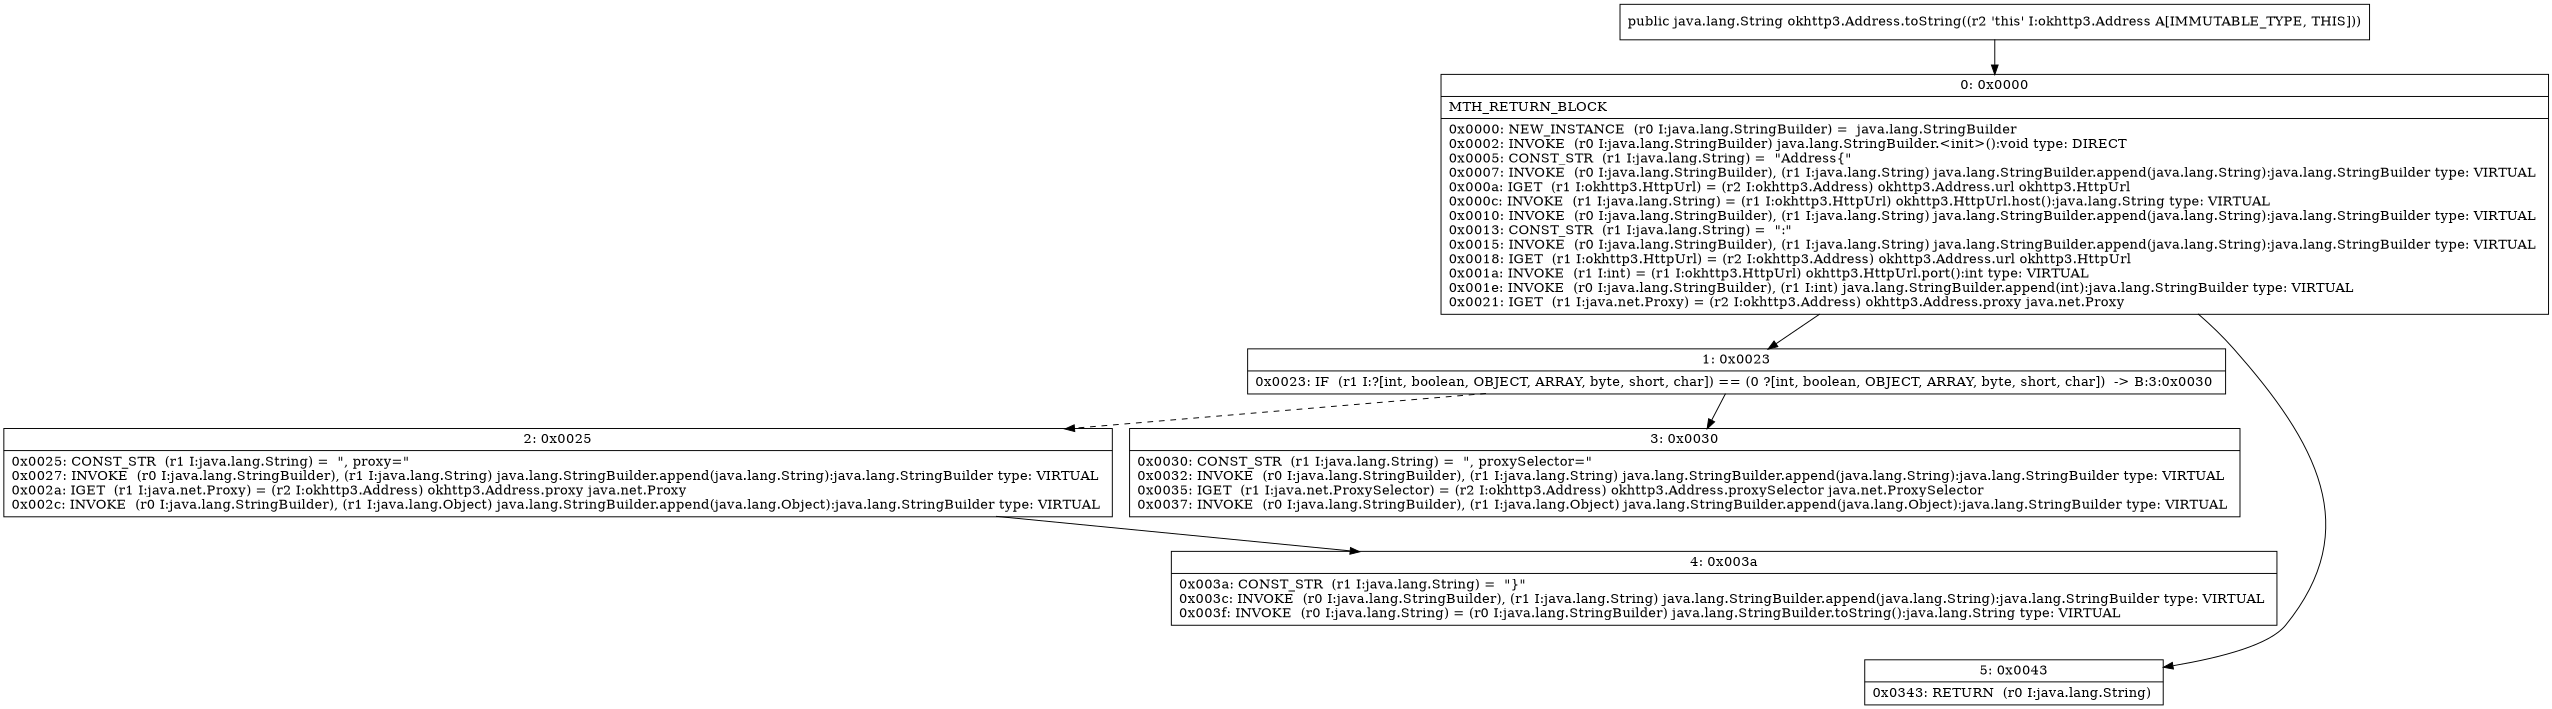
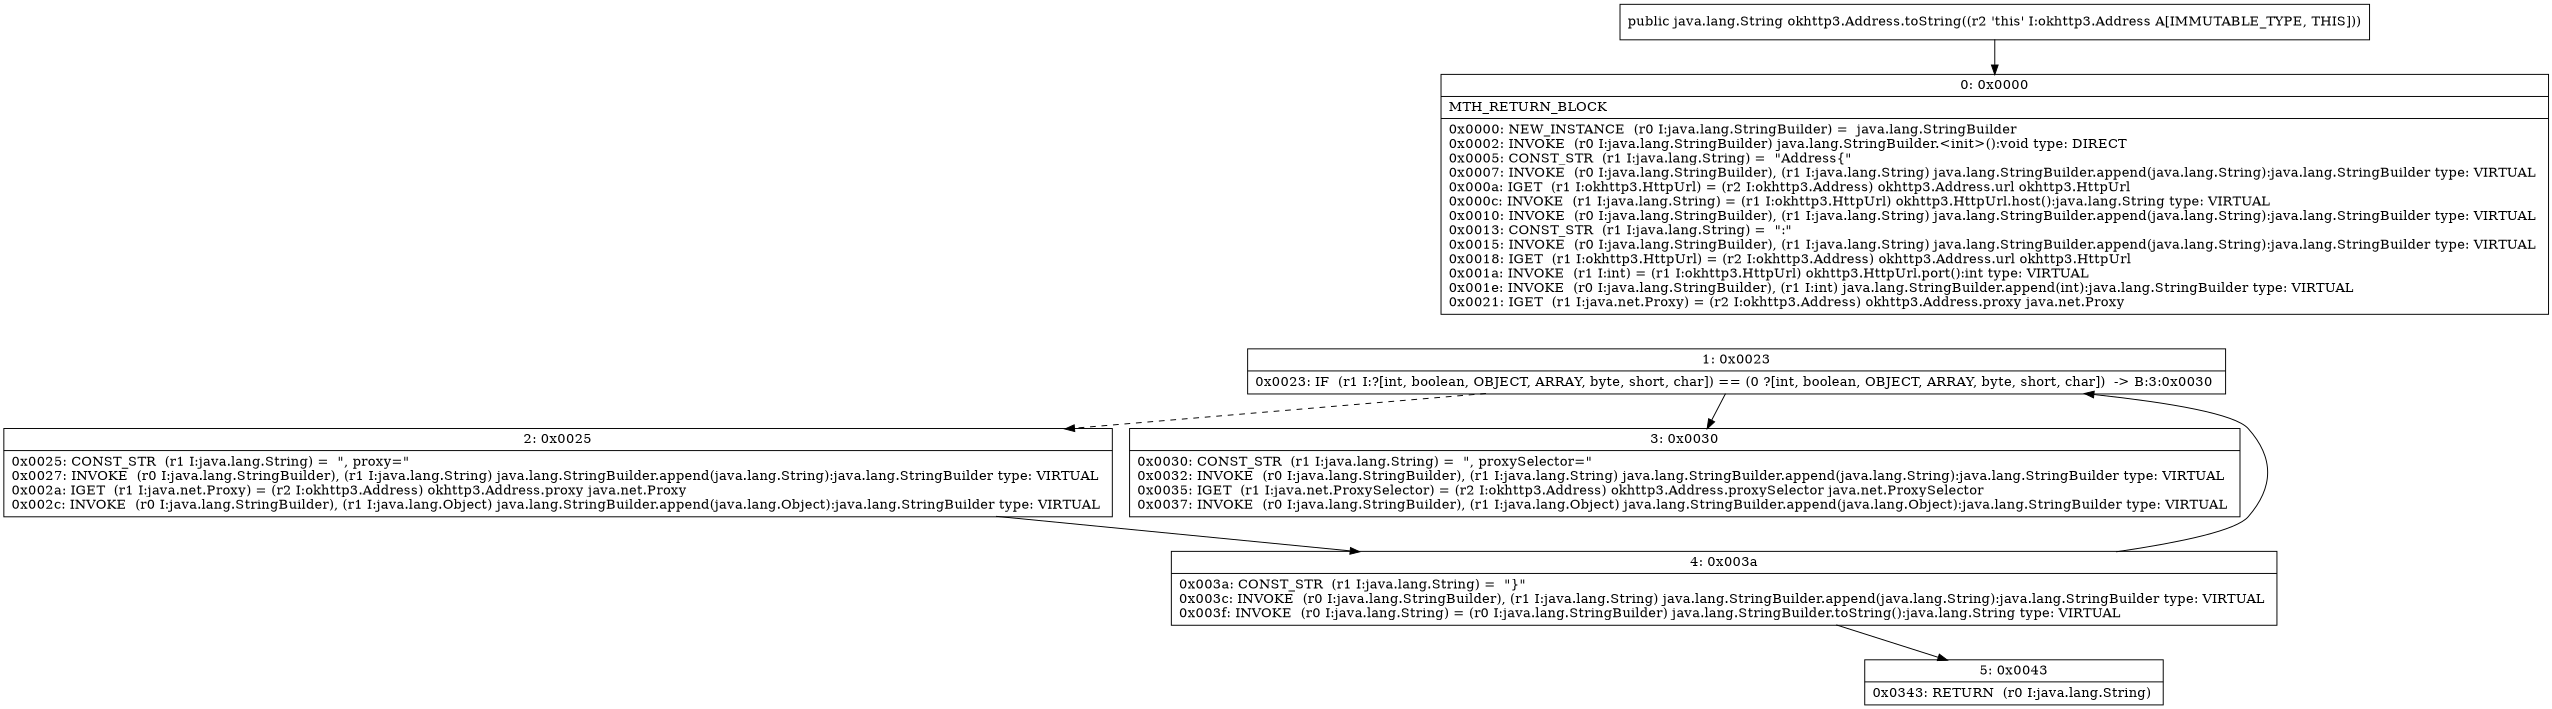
edge "0: 0x0000" -> "1: 0x0023": now "4: 0x003a" -> "1: 0x0023"
edge "0: 0x0000" -> "5: 0x0043": now "4: 0x003a" -> "5: 0x0043"
